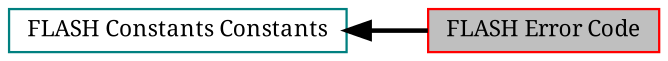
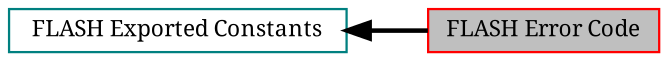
node "FLASH Constants Constants": label "FLASH Constants Constants" -> "FLASH Exported Constants"
